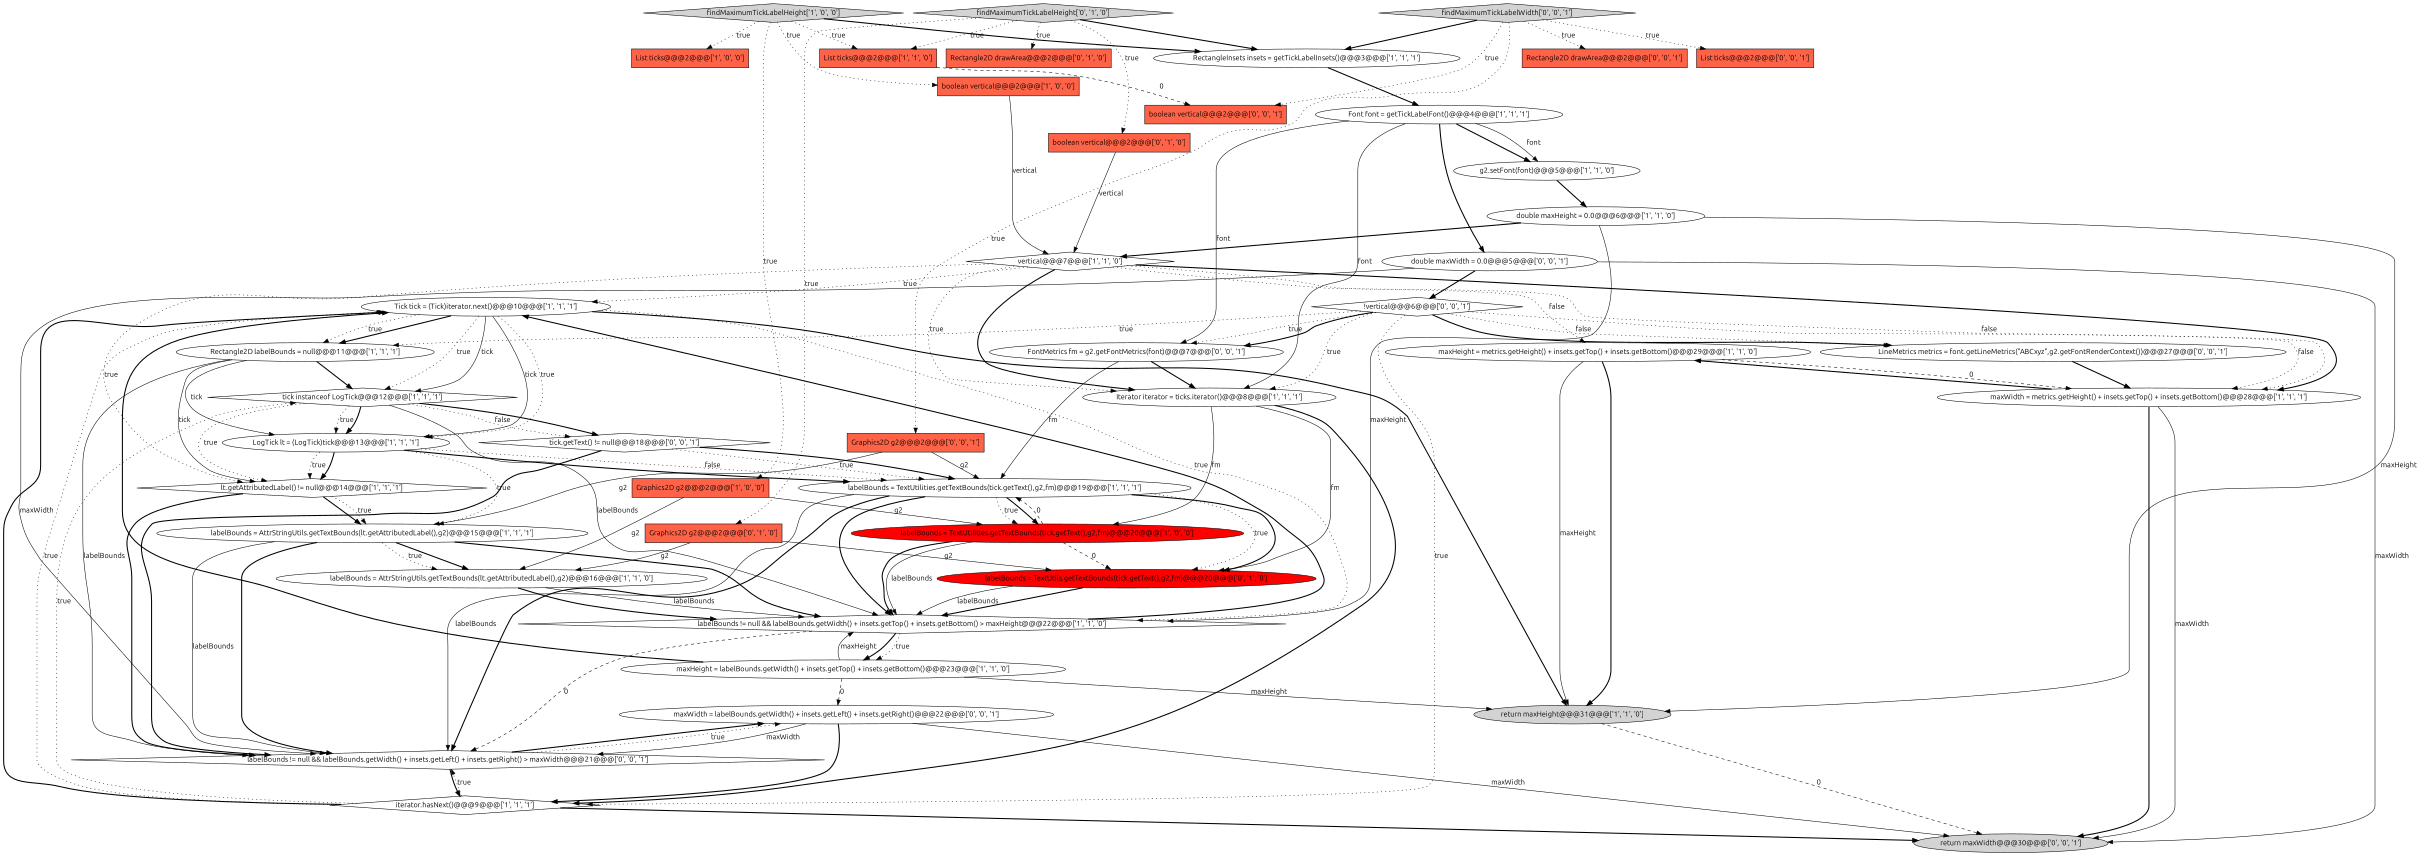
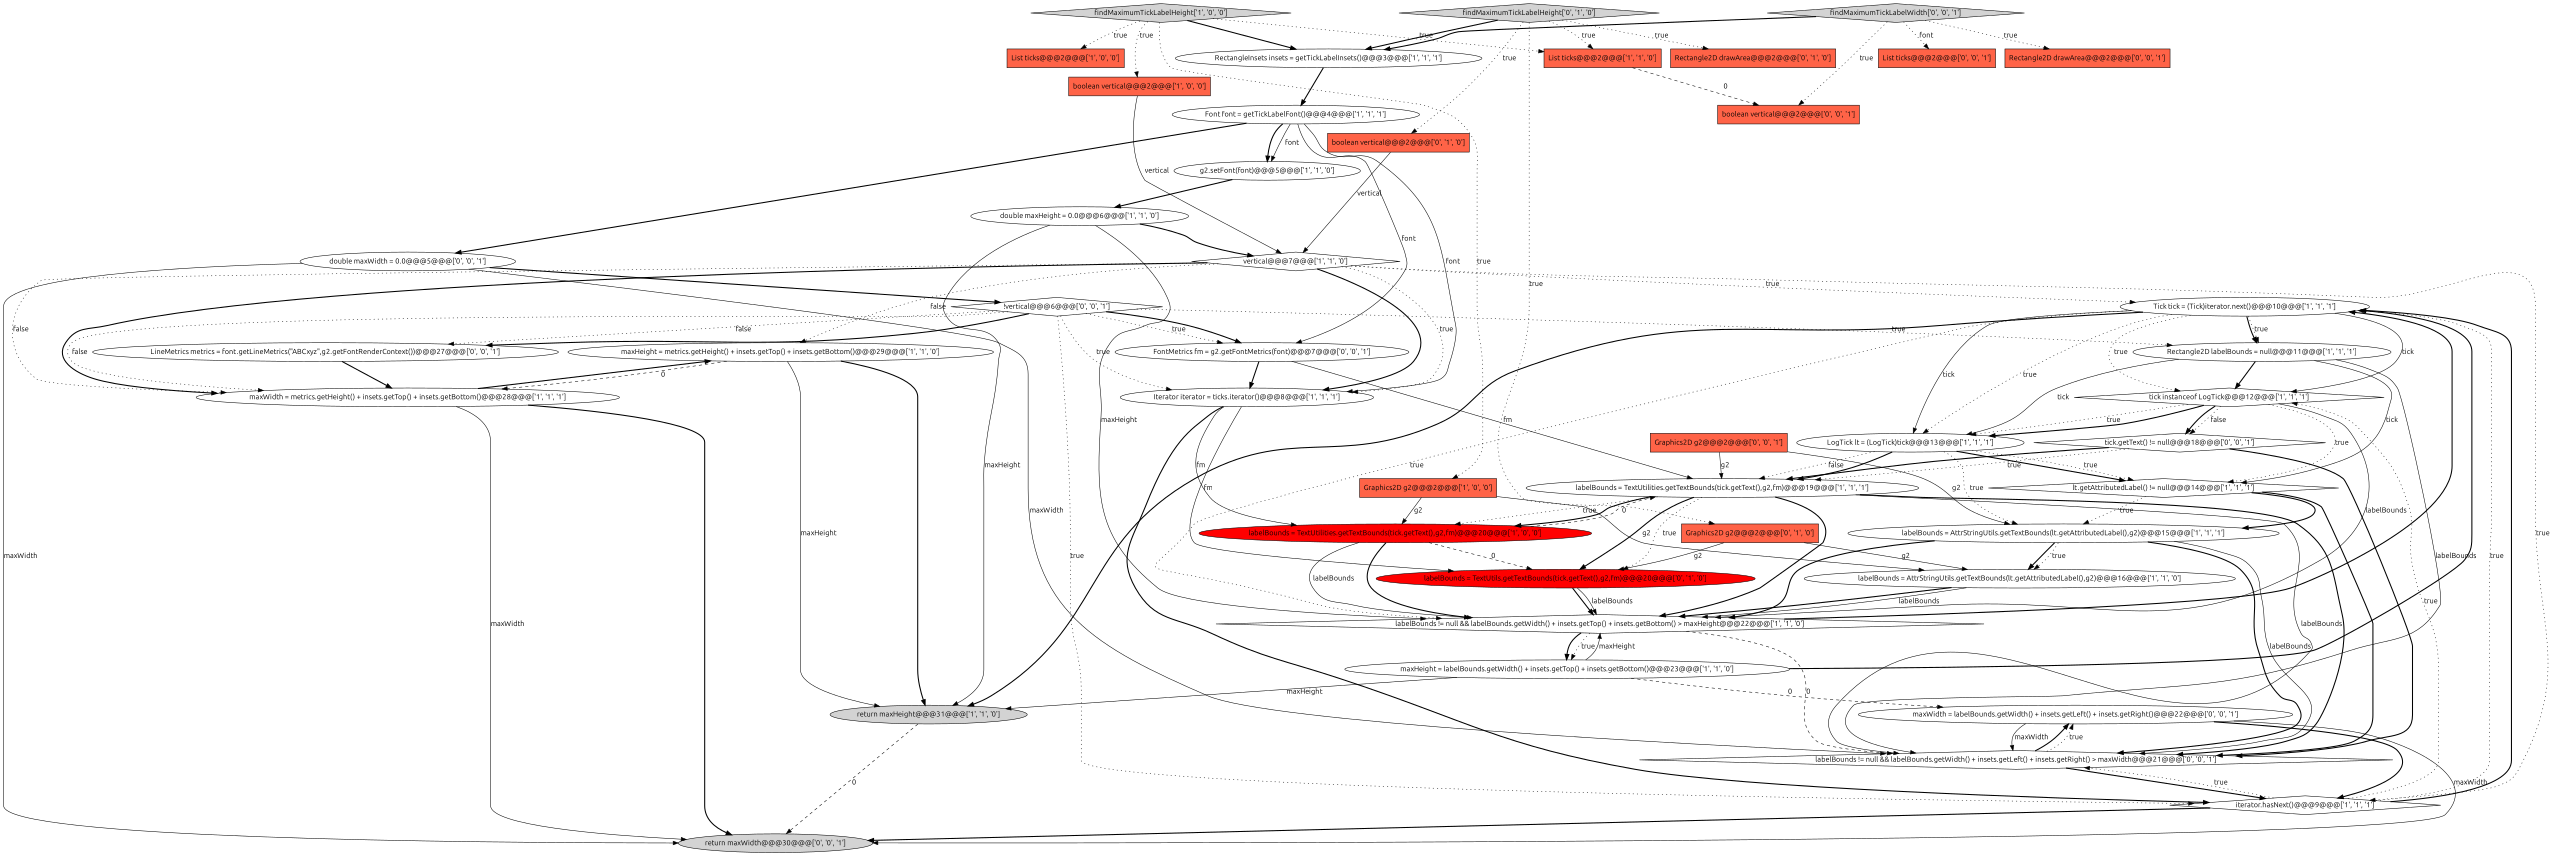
edge "findMaximumTickLabelWidth['0', '0', '1']" -> "List ticks@@@2@@@['0', '0', '1']": label "true" -> "font"
edge "findMaximumTickLabelWidth['0', '0', '1']" -> "Graphics2D g2@@@2@@@['0', '0', '1']": removed, label "true"
edge "vertical@@@7@@@['1', '1', '0']" -> "lt.getAttributedLabel() != null@@@14@@@['1', '1', '1']": now "vertical@@@7@@@['1', '1', '0']" -> "iterator.hasNext()@@@9@@@['1', '1', '1']"
